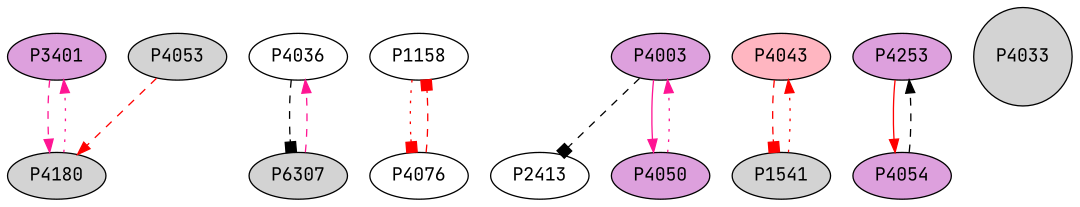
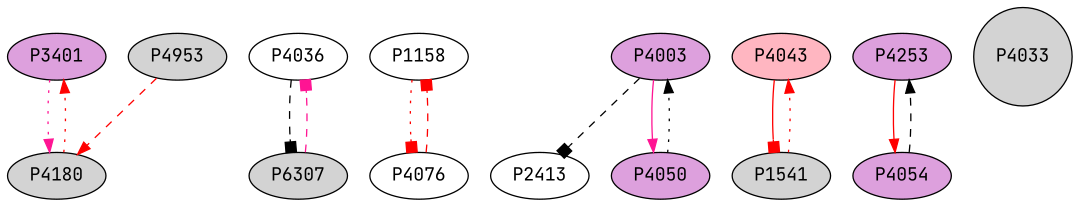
node "P4053": label "P4053" -> "P4953"
edge "P3401" -> "P4180": style dashed -> dotted
edge "P4043" -> "P1541": style dashed -> solid
edge "P4180" -> "P3401": color deeppink -> red
edge "P6307" -> "P4036": arrowhead normal -> box
edge "P4050" -> "P4003": color deeppink -> black
